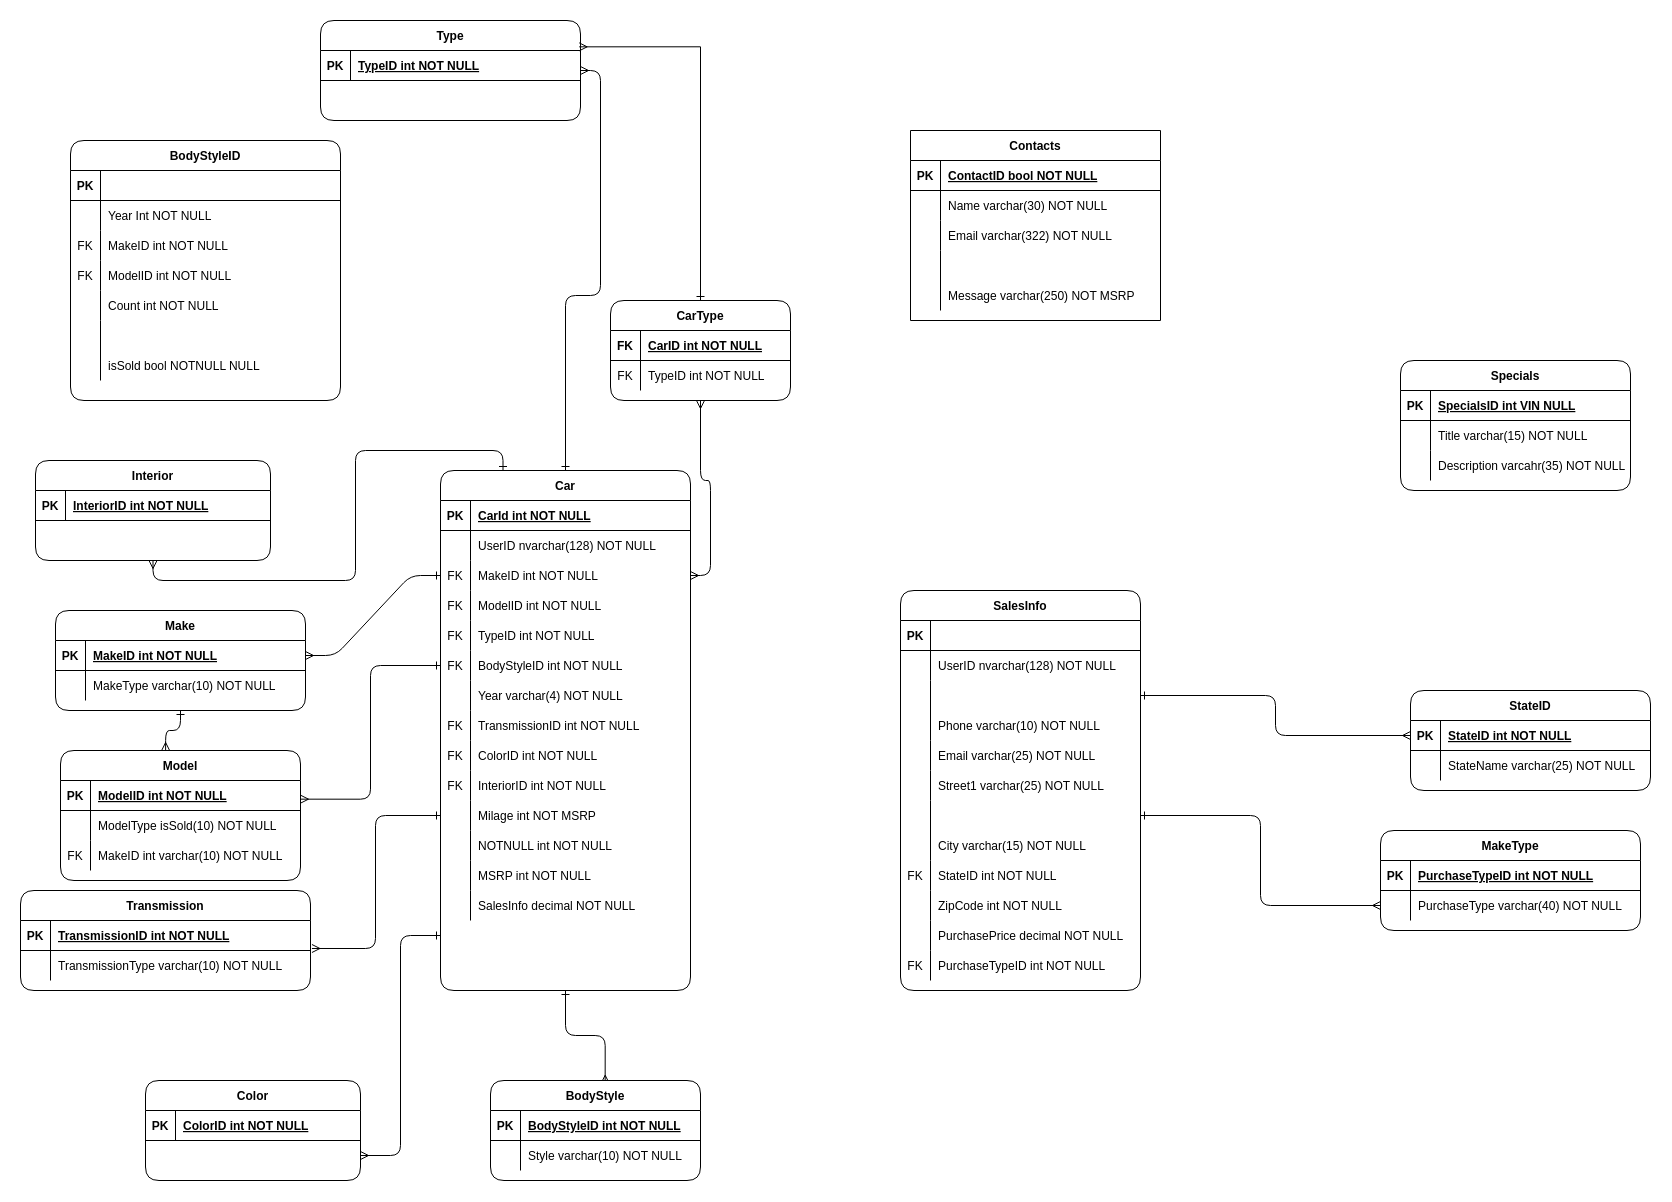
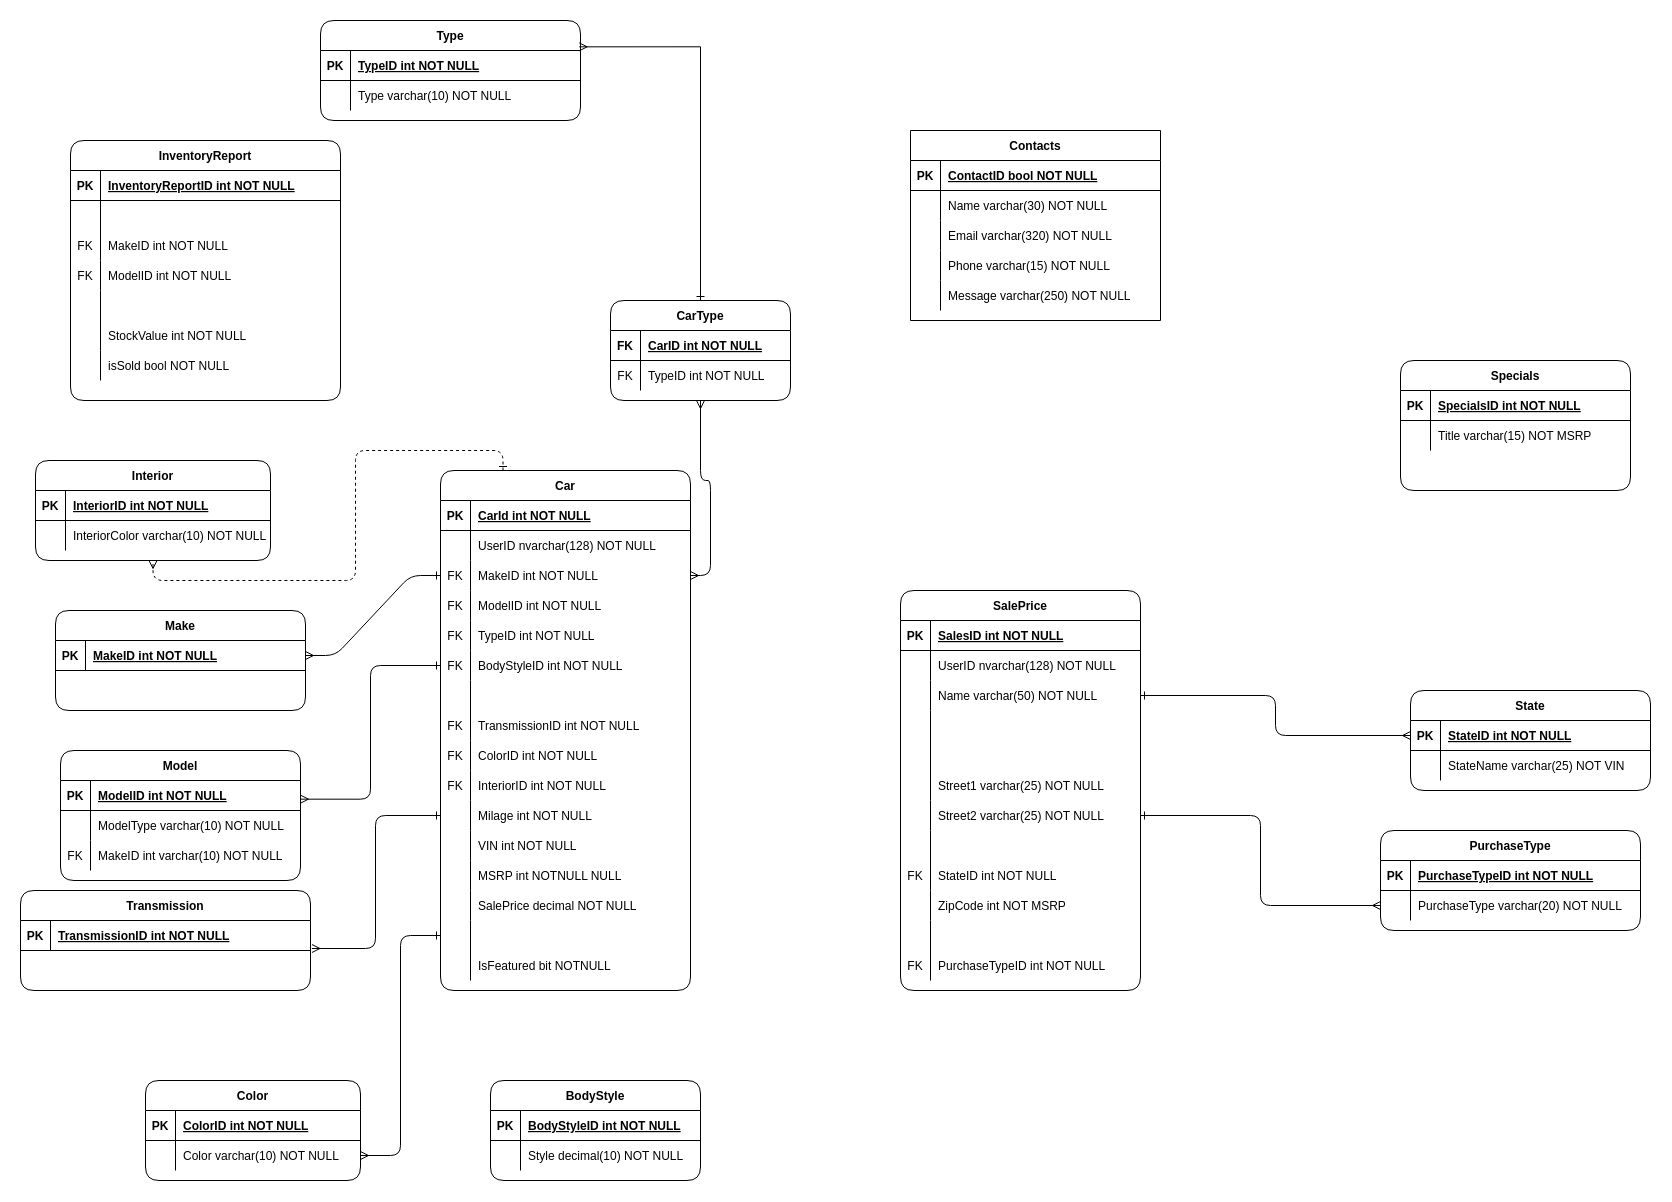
node "Type varchar(10) NOT NULL": added
node "BodyStyleID": label "BodyStyleID" -> "InventoryReport"
node "InventoryReportID int NOT NULL": added
node "Year Int NOT NULL": removed
node "Email varchar(322) NOT NULL": label "Email varchar(322) NOT NULL" -> "Email varchar(320) NOT NULL"
node "Phone varchar(15) NOT NULL": added
edge "Type" -- "Car": removed
node "Message varchar(250) NOT MSRP": label "Message varchar(250) NOT MSRP" -> "Message varchar(250) NOT NULL"
node "Count int NOT NULL": removed
node "StockValue int NOT NULL": added
node "isSold bool NOTNULL NULL": label "isSold bool NOTNULL NULL" -> "isSold bool NOT NULL"
node "SpecialsID int VIN NULL": label "SpecialsID int VIN NULL" -> "SpecialsID int NOT NULL"
node "Title varchar(15) NOT NULL": label "Title varchar(15) NOT NULL" -> "Title varchar(15) NOT MSRP"
node "Description varcahr(35) NOT NULL": removed
node "InteriorColor varchar(10) NOT NULL": added
edge "Interior" -- "Car": style solid -> dashed
node "SalesInfo": label "SalesInfo" -> "SalePrice"
node "SalesID int NOT NULL": added
node "MakeType varchar(10) NOT NULL": removed
node "Year varchar(4) NOT NULL": removed
node "Name varchar(50) NOT NULL": added
node "StateID": label "StateID" -> "State"
node "Phone varchar(10) NOT NULL": removed
edge "Make" -- "Model": removed
node "Email varchar(25) NOT NULL": removed
node "StateName varchar(25) NOT NULL": label "StateName varchar(25) NOT NULL" -> "StateName varchar(25) NOT VIN"
node "Milage int NOT MSRP": label "Milage int NOT MSRP" -> "Milage int NOT NULL"
node "Street2 varchar(25) NOT NULL": added
node "ModelType isSold(10) NOT NULL": label "ModelType isSold(10) NOT NULL" -> "ModelType varchar(10) NOT NULL"
node "NOTNULL int NOT NULL": label "NOTNULL int NOT NULL" -> "VIN int NOT NULL"
node "City varchar(15) NOT NULL": removed
node "MakeType": label "MakeType" -> "PurchaseType"
node "MSRP int NOT NULL": label "MSRP int NOT NULL" -> "MSRP int NOTNULL NULL"
node "SalesInfo decimal NOT NULL": label "SalesInfo decimal NOT NULL" -> "SalePrice decimal NOT NULL"
node "ZipCode int NOT NULL": label "ZipCode int NOT NULL" -> "ZipCode int NOT MSRP"
node "PurchaseType varchar(40) NOT NULL": label "PurchaseType varchar(40) NOT NULL" -> "PurchaseType varchar(20) NOT NULL"
node "PurchasePrice decimal NOT NULL": removed
node "TransmissionType varchar(10) NOT NULL": removed
node "IsFeatured bit NOTNULL": added
edge "Car" -- "BodyStyle": removed
node "Color varchar(10) NOT NULL": added
node "Style varchar(10) NOT NULL": label "Style varchar(10) NOT NULL" -> "Style decimal(10) NOT NULL"
